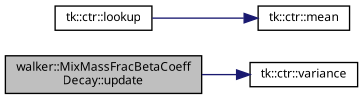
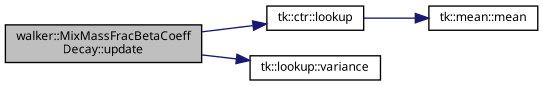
node "tk::ctr::mean": label "tk::ctr::mean" -> "tk::mean::mean"
edge "walker::MixMassFracBetaCoeff Decay::update" -> "tk::ctr::lookup": added
node "tk::ctr::variance": label "tk::ctr::variance" -> "tk::lookup::variance"
